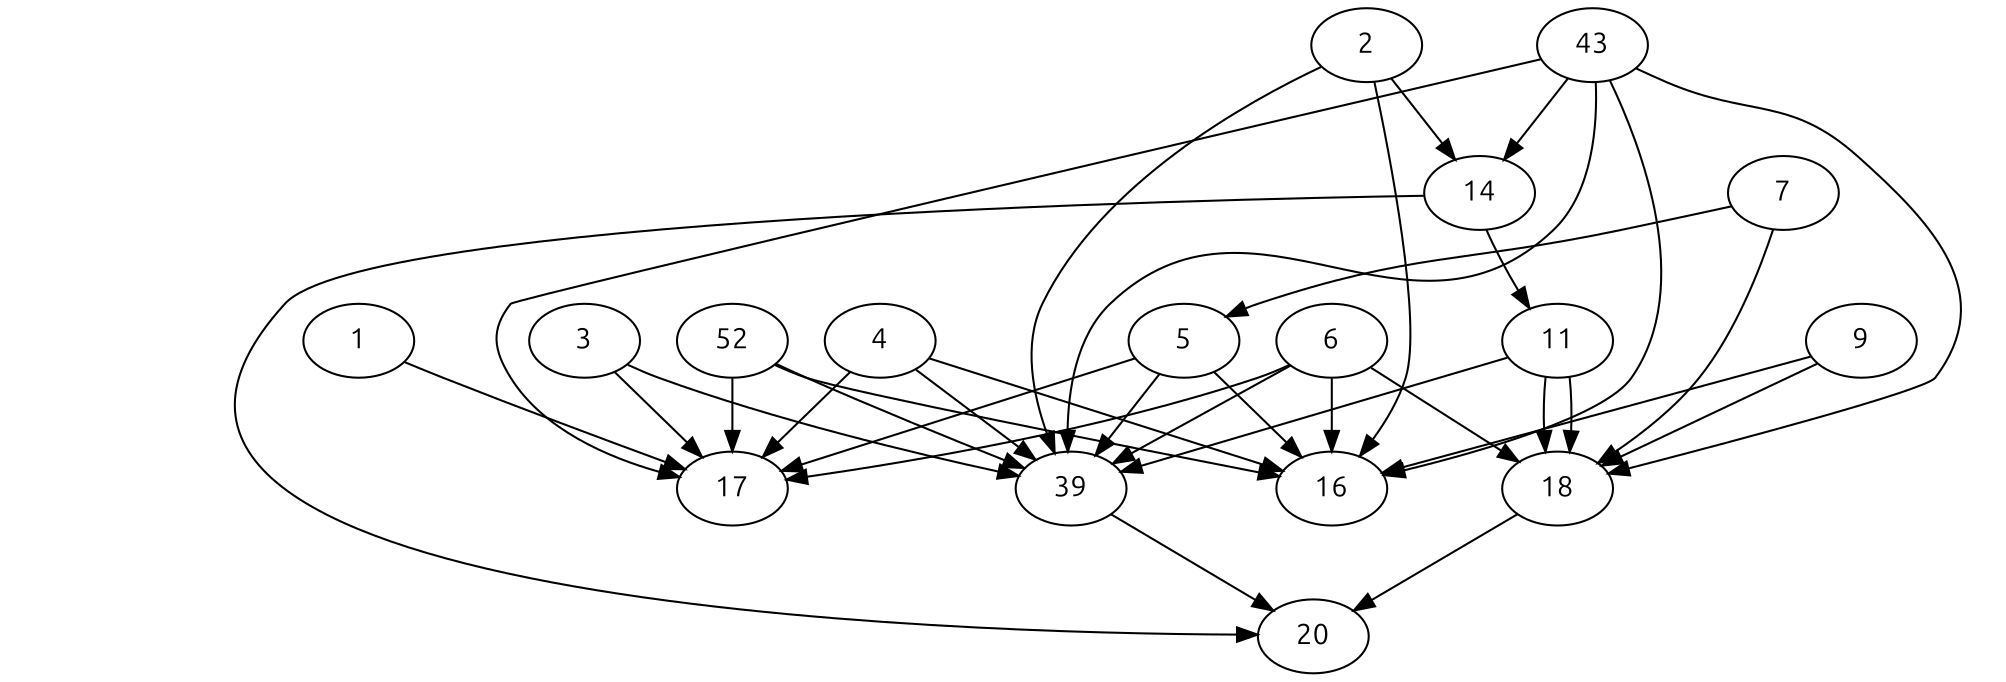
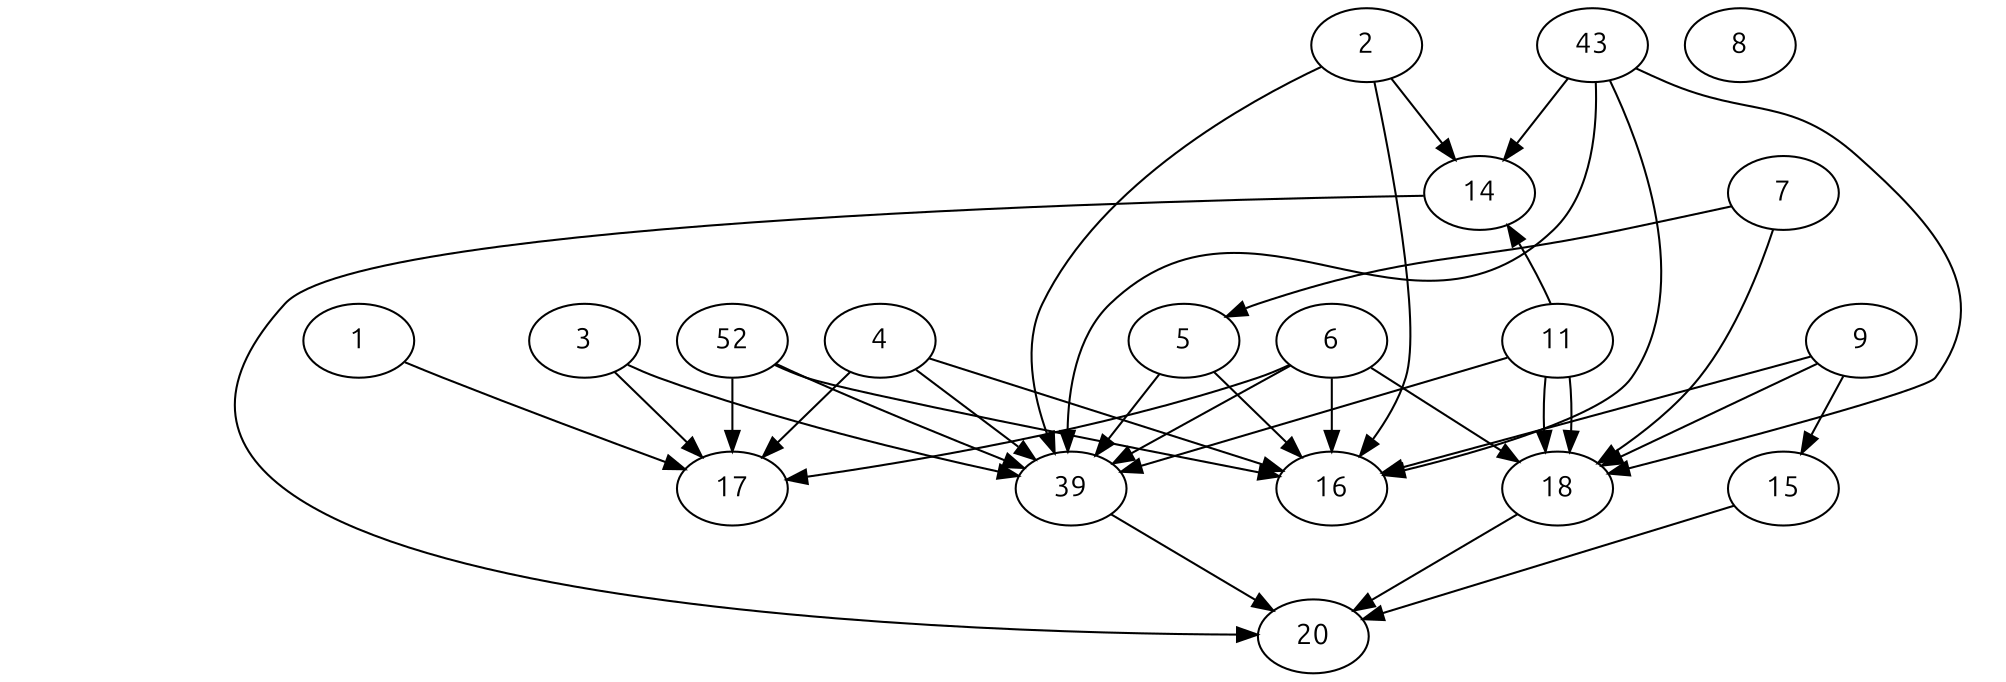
node "8": added
edge "43" -> "17": removed
edge "14" -> "11": reversed
edge "5" -> "17": removed
node "15": added
